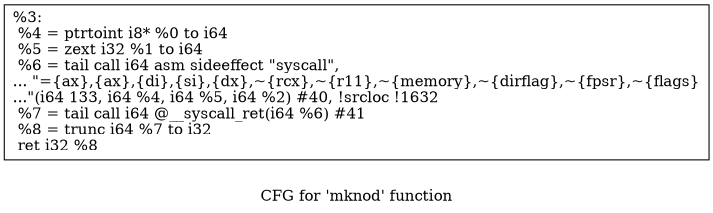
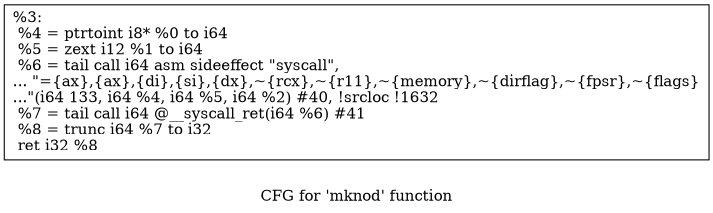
node "%3:": text "%5 = zext i32 %1 to i64" -> "%5 = zext i12 %1 to i64"
